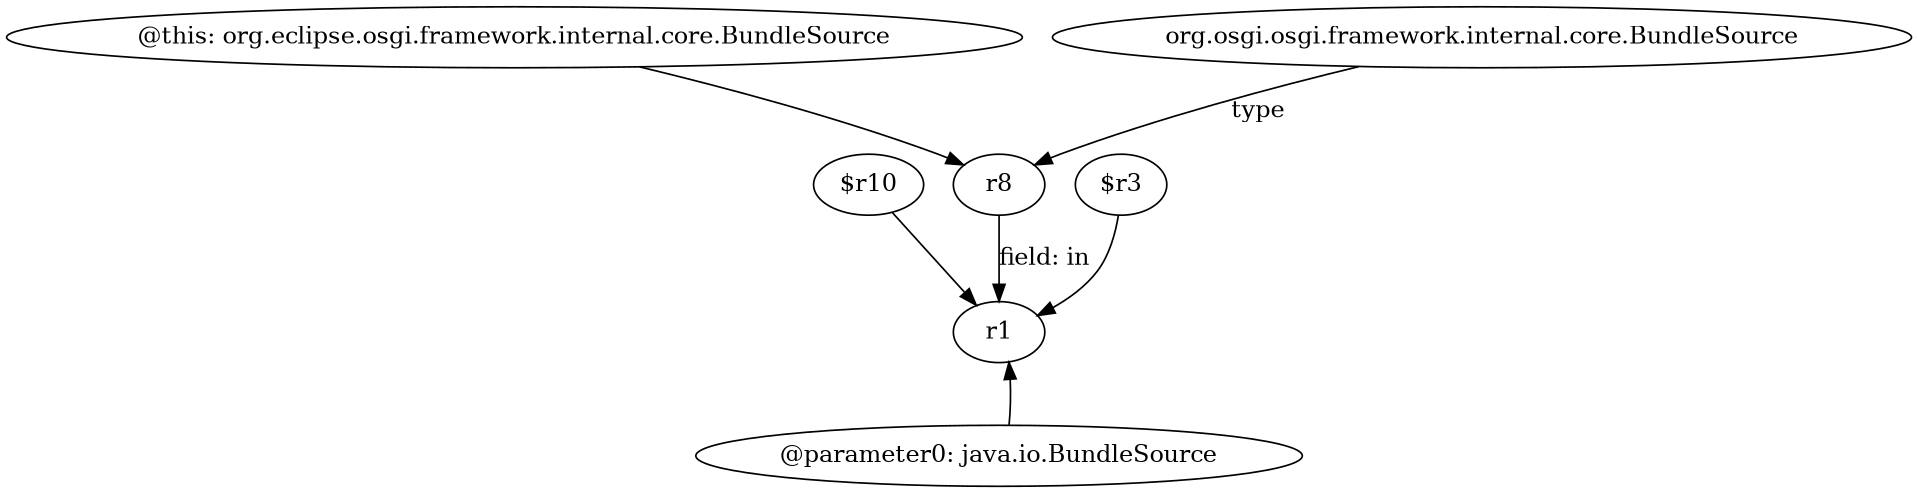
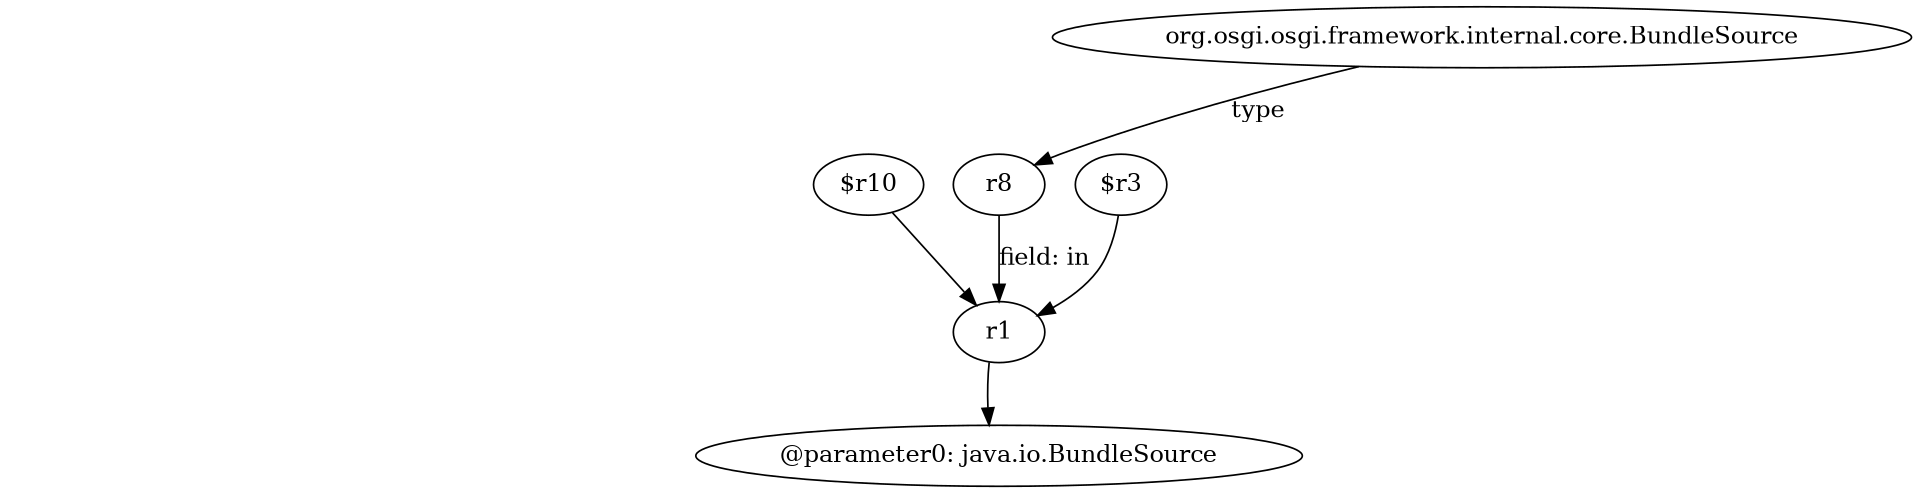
node "@this: org.eclipse.osgi.framework.internal.core.BundleSource": removed
edge "@parameter0: java.io.BundleSource" -> "r1": reversed
